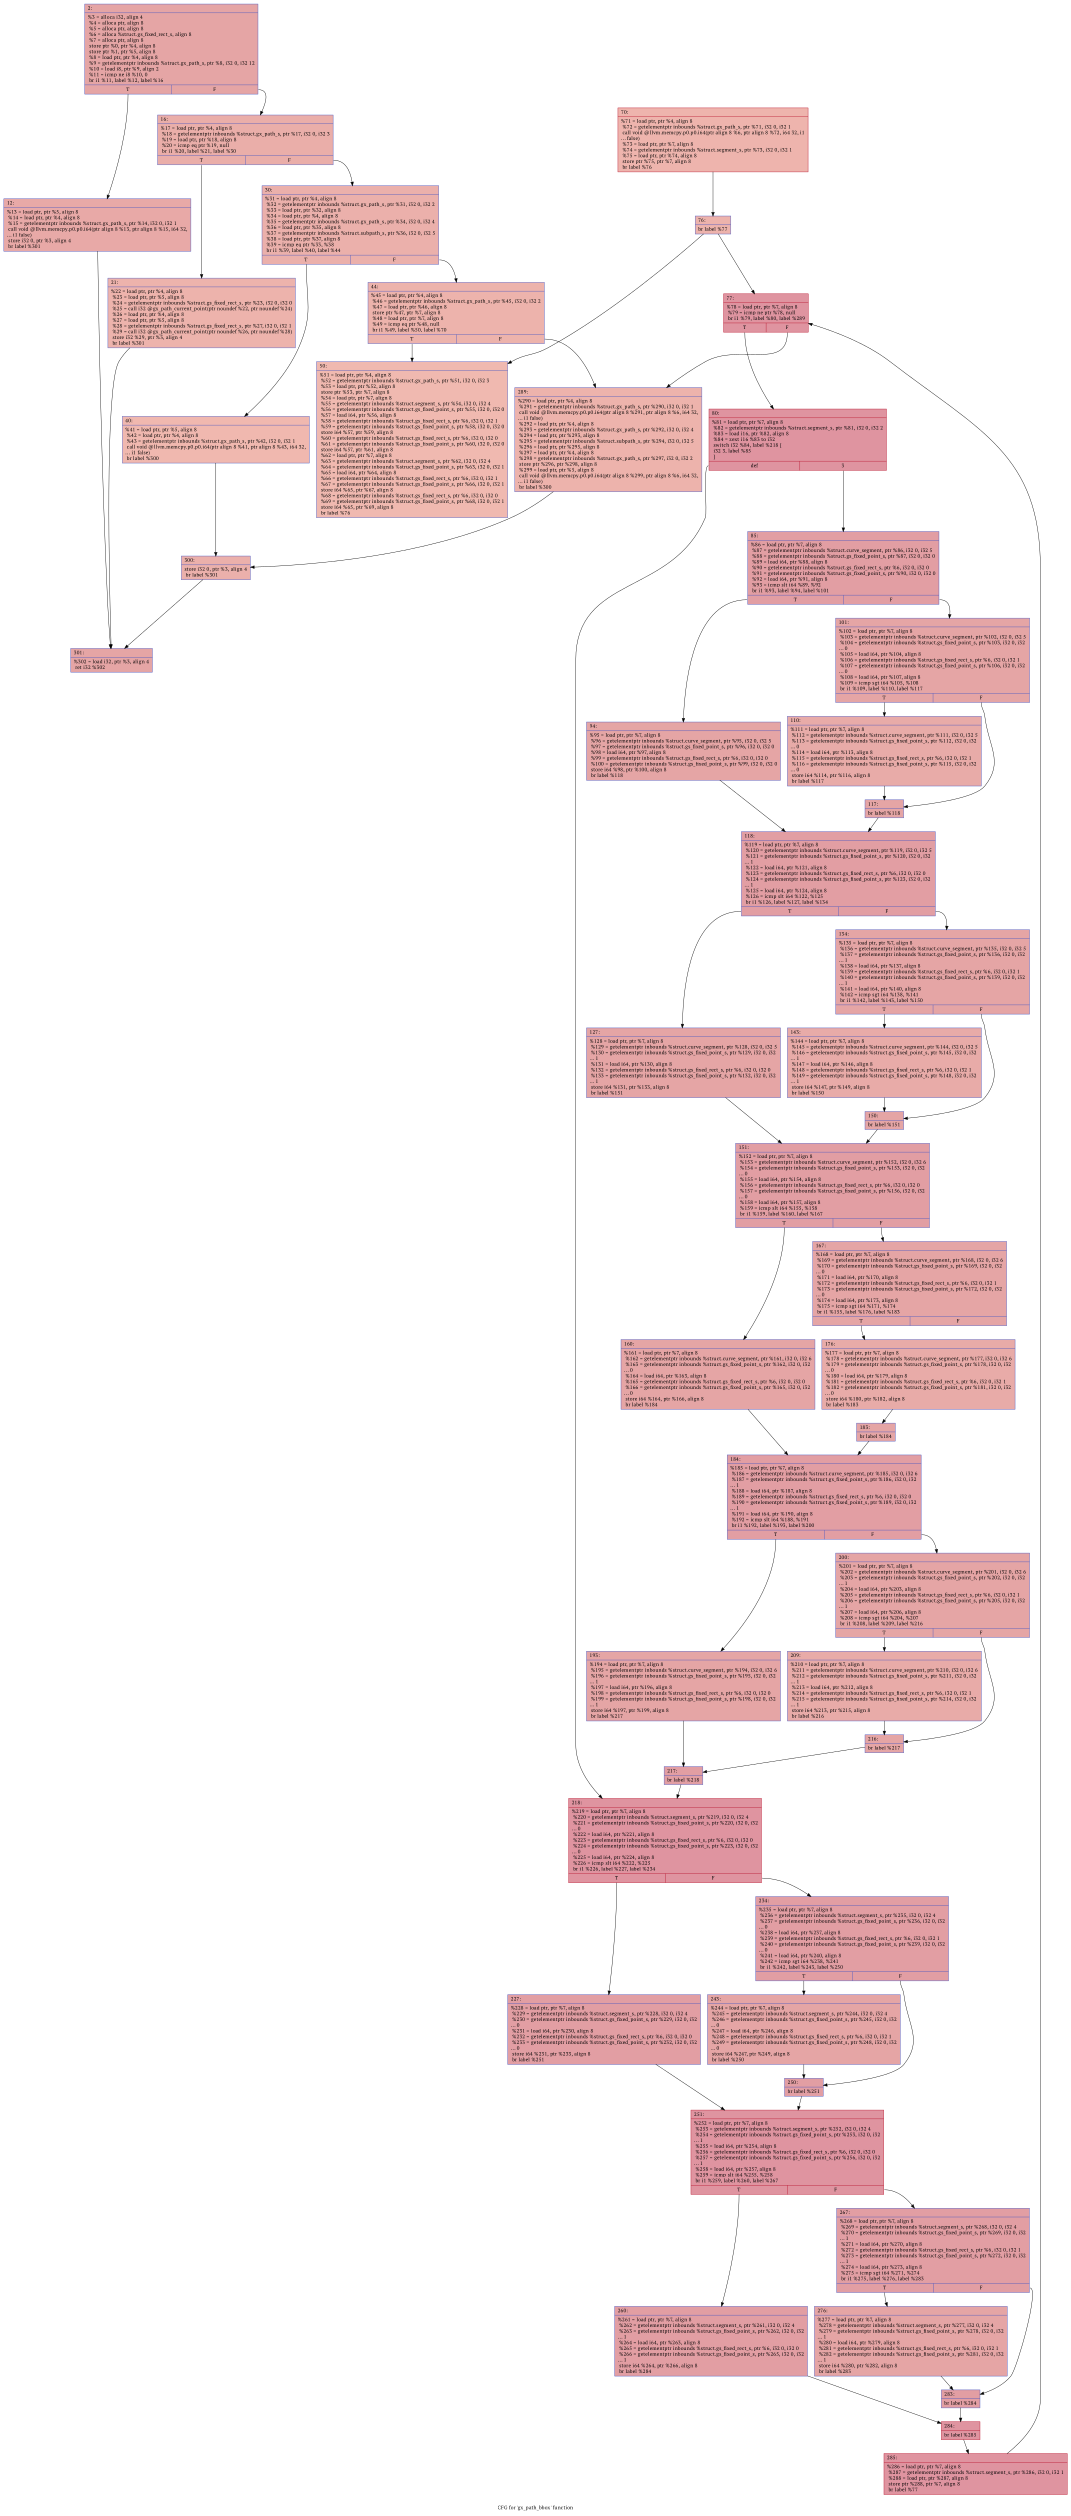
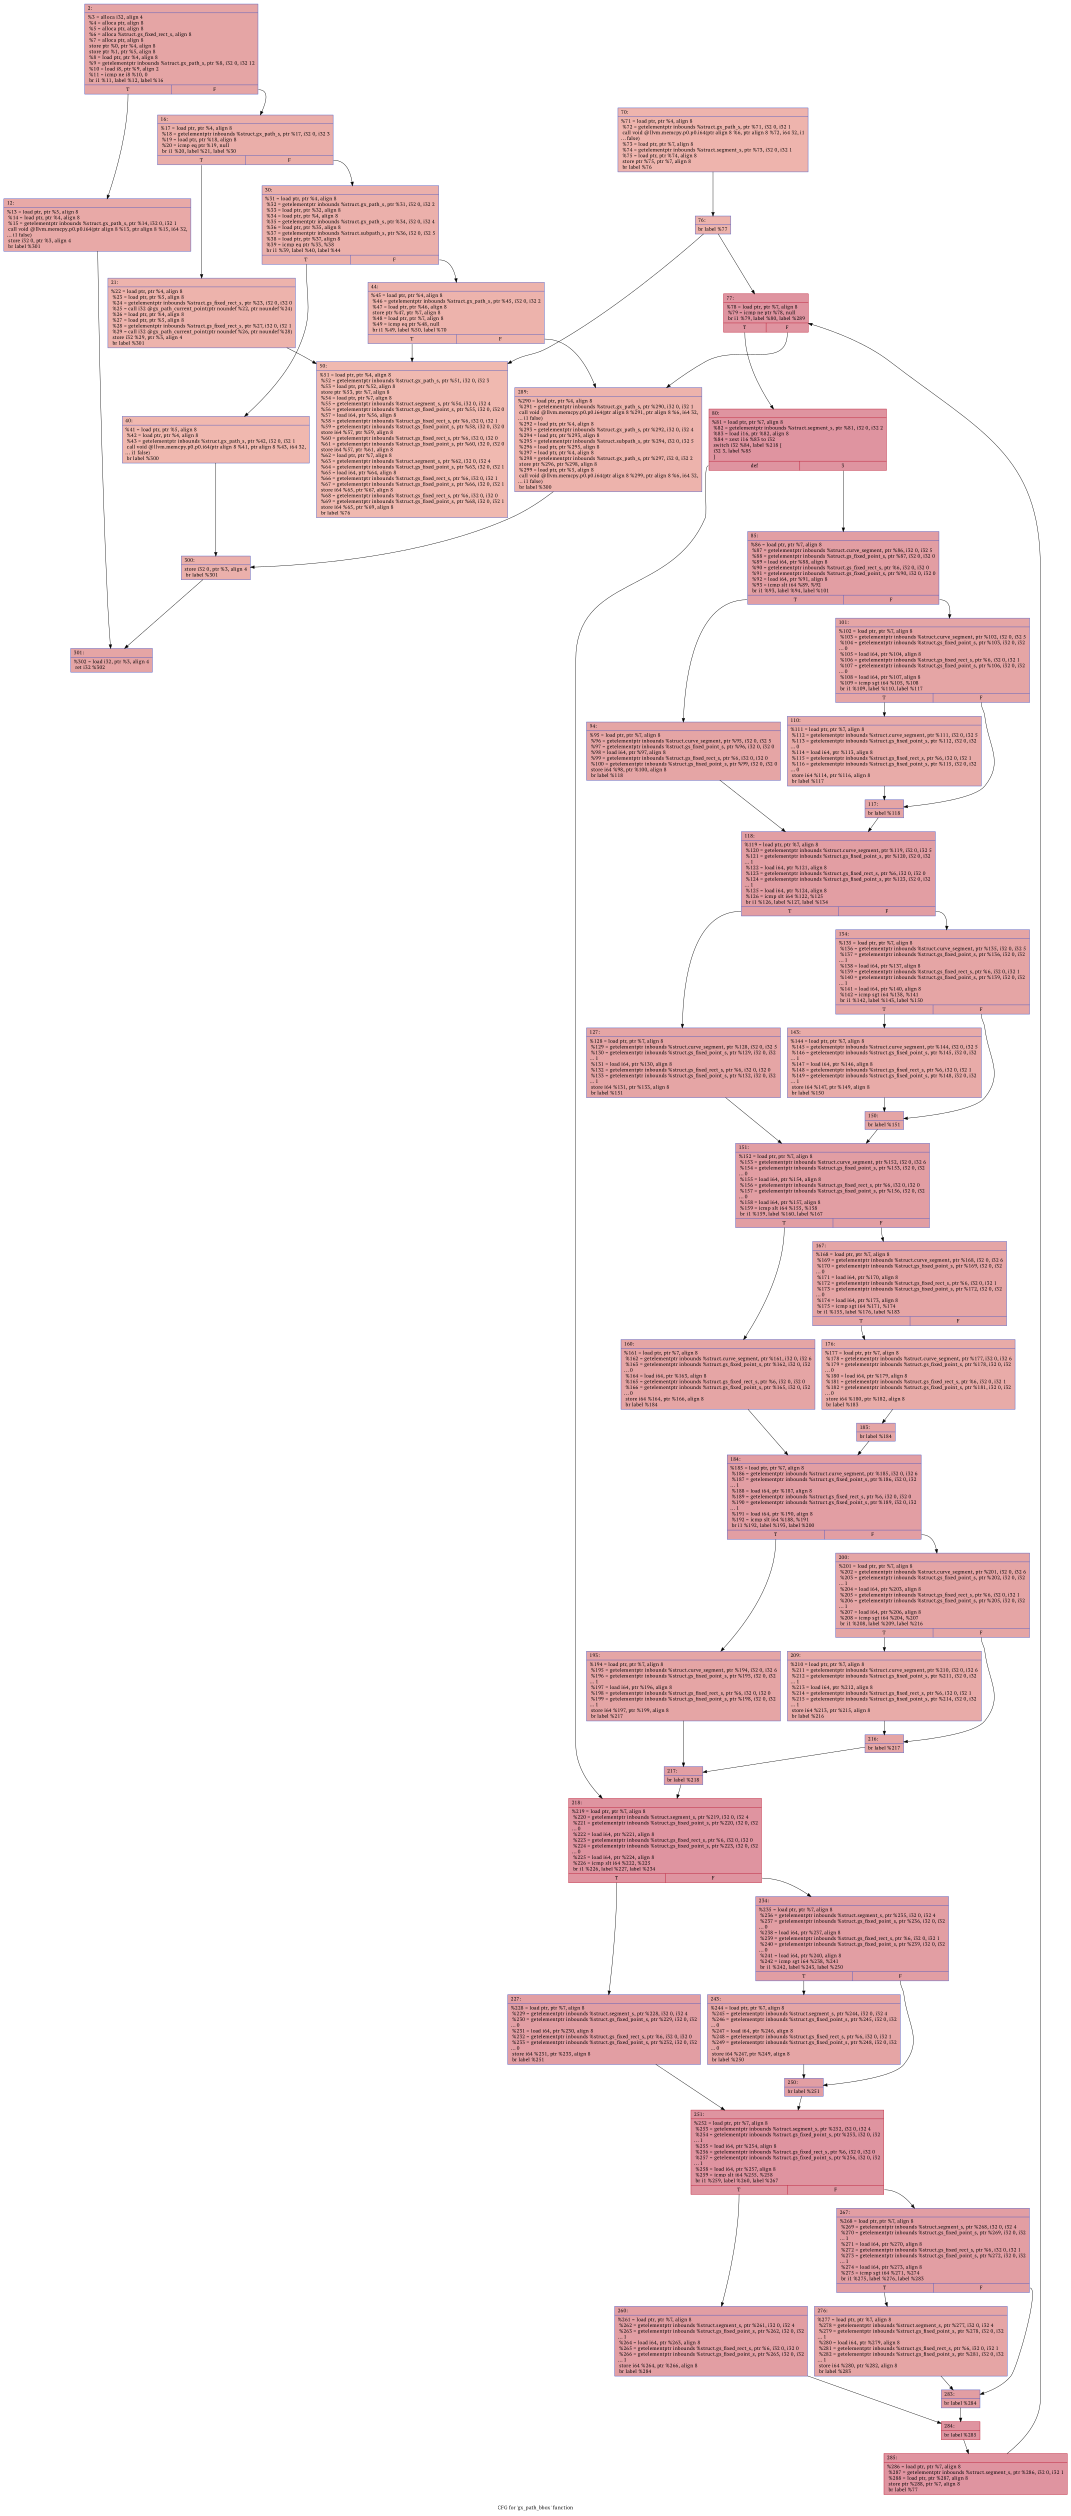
node "70:": color #b70d28ff -> #3d50c3ff
edge "21:" -> "301:": now "21:" -> "50:"
